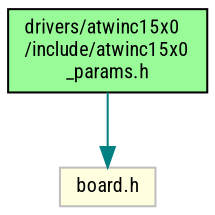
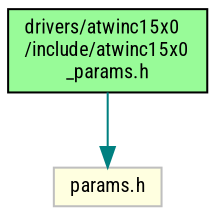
node "board.h": label "board.h" -> "params.h"
